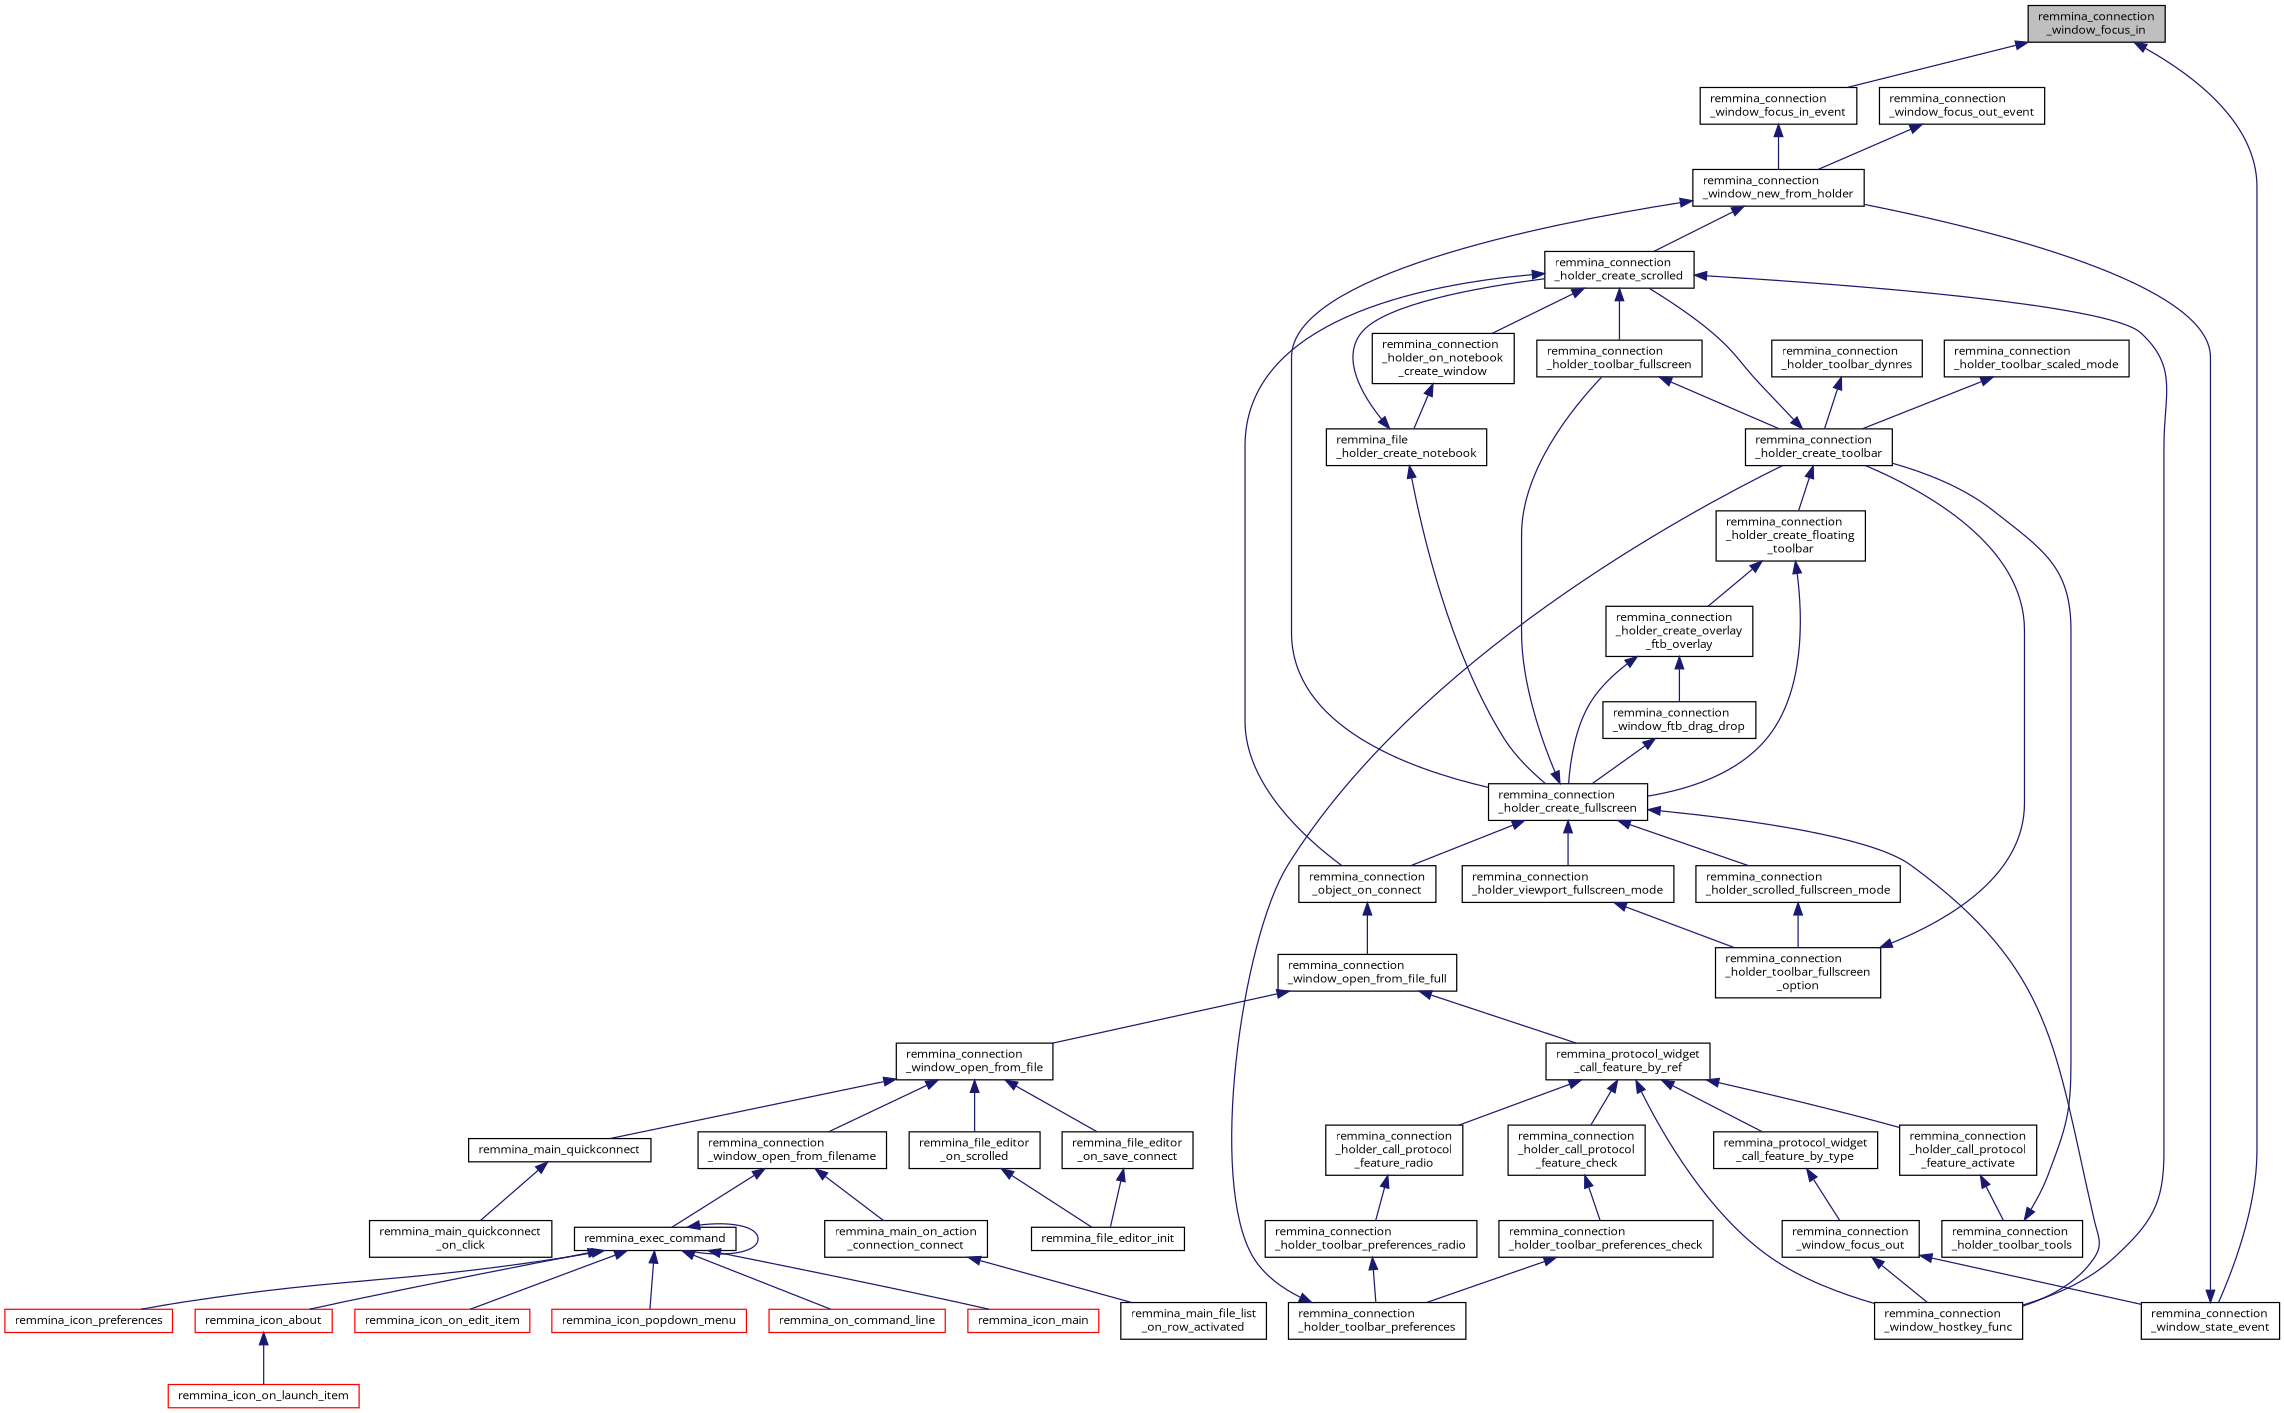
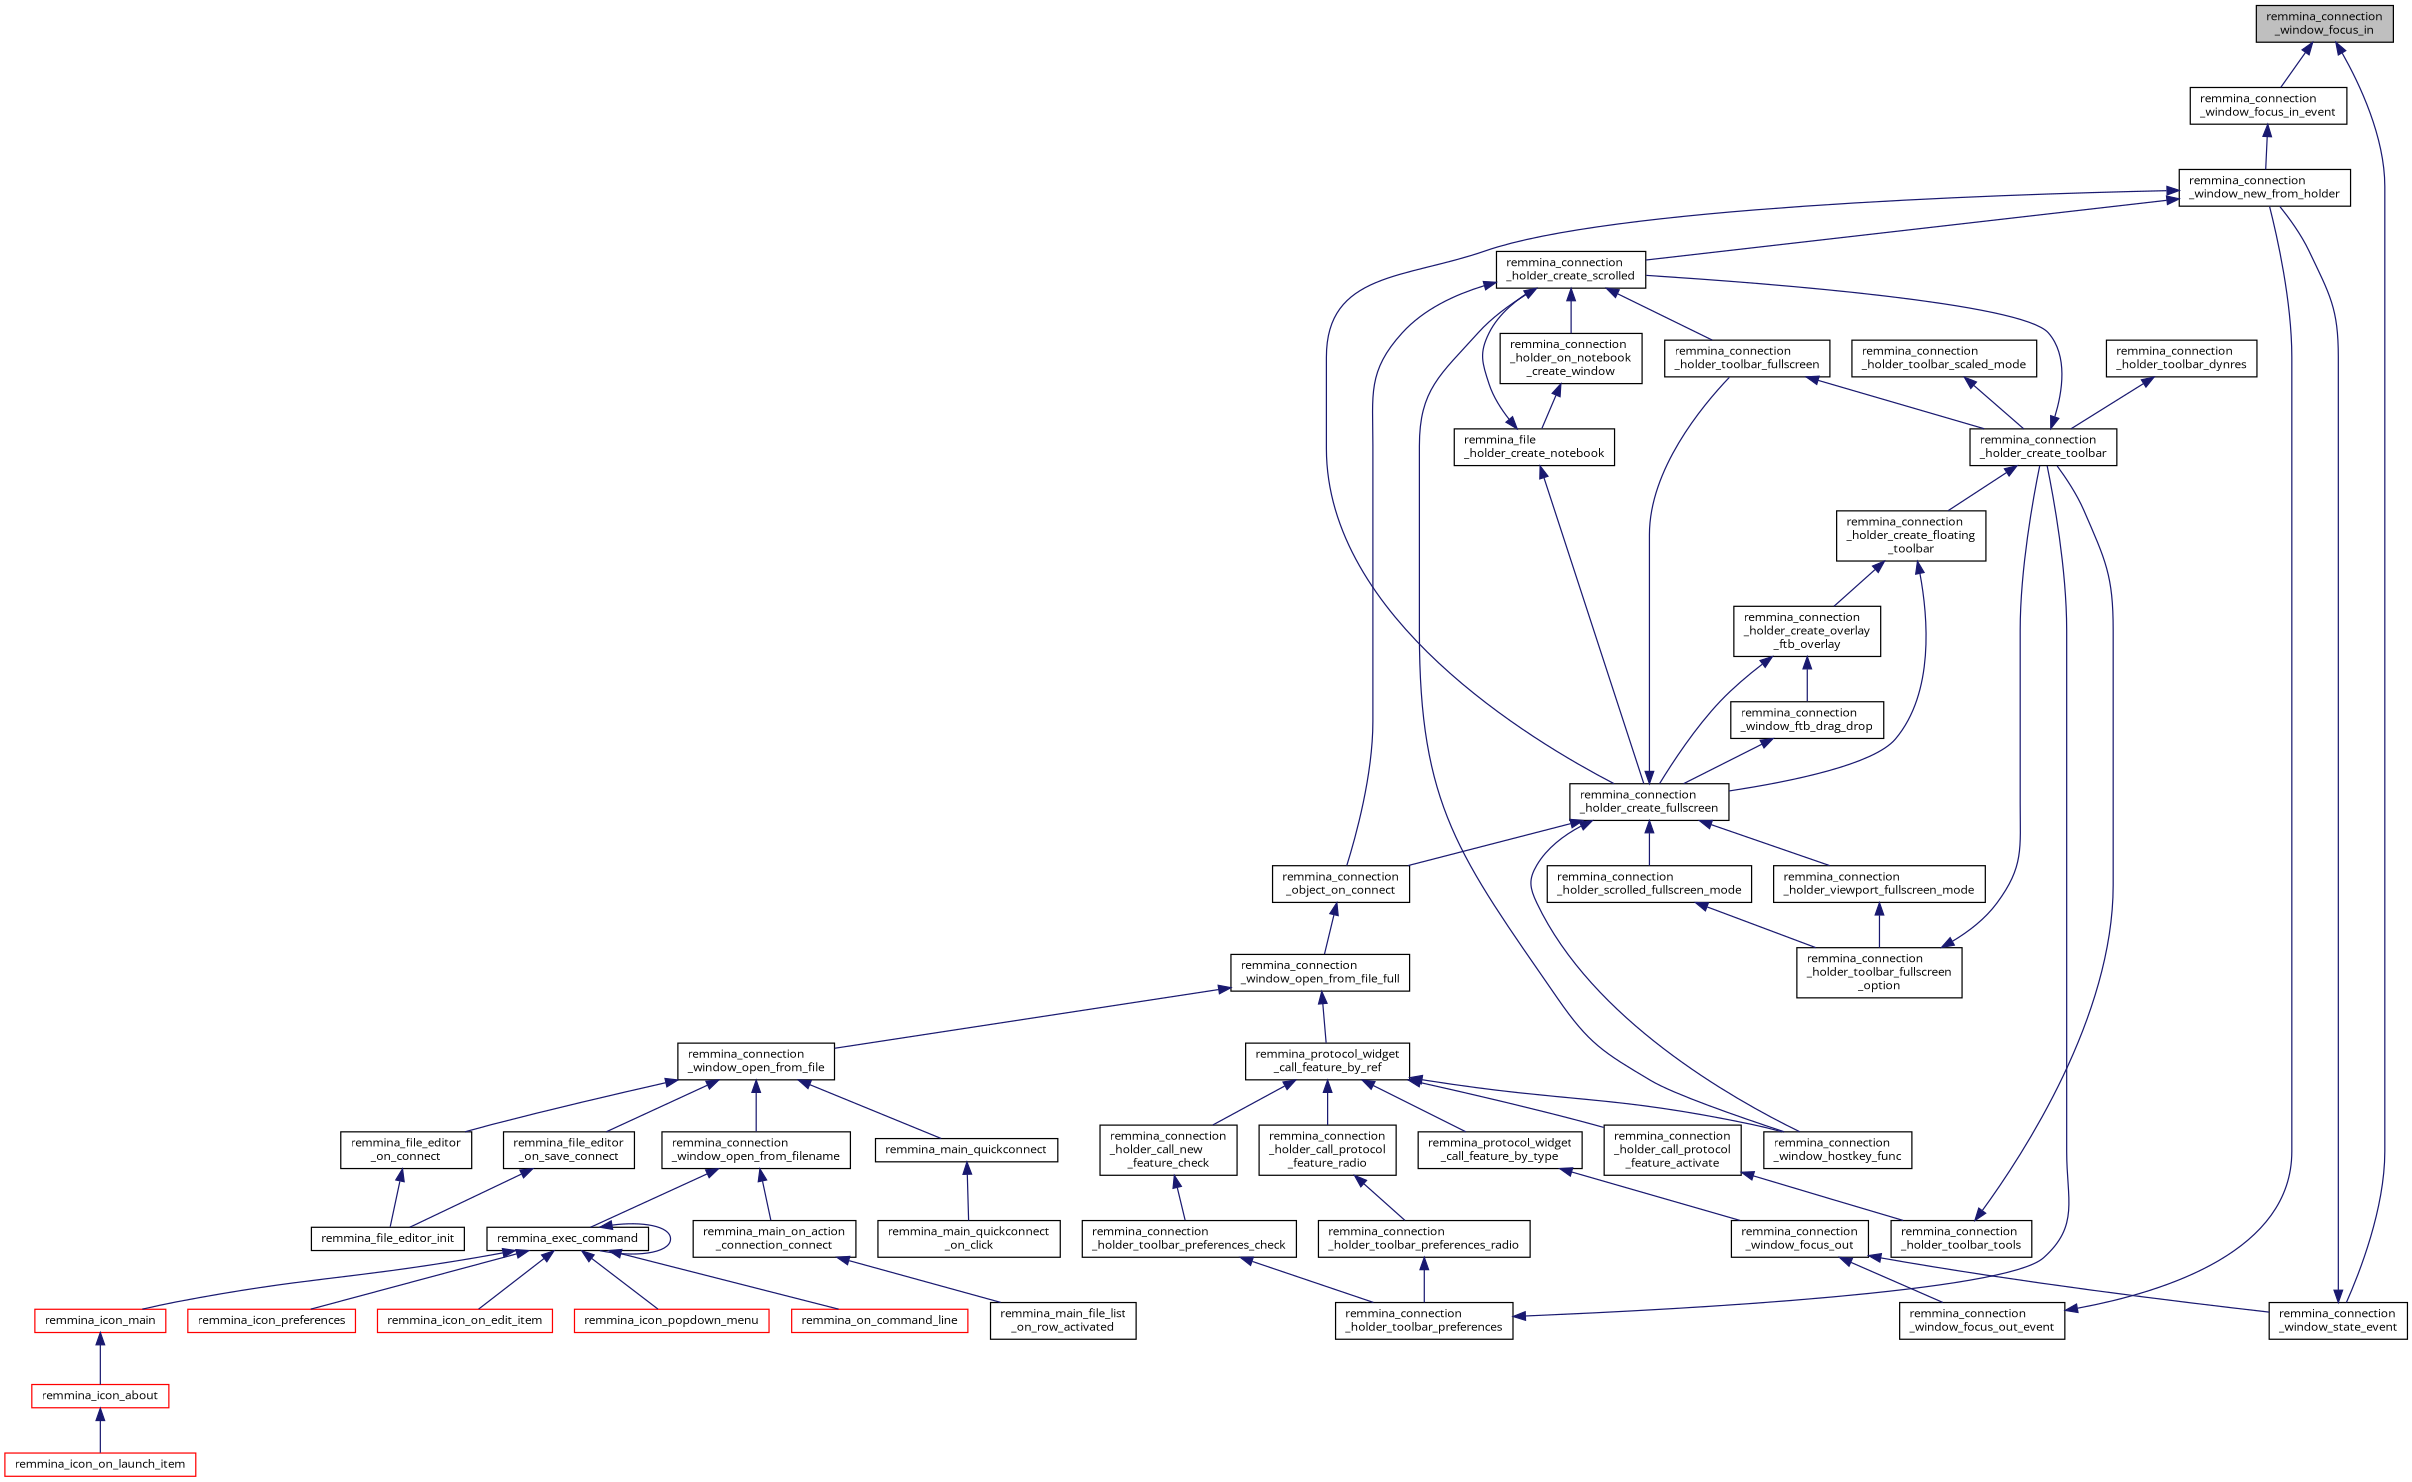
node "remmina_file_editor _on_scrolled": label "remmina_file_editor _on_scrolled" -> "remmina_file_editor _on_connect"
node "remmina_connection _holder_call_protocol _feature_check": label "remmina_connection _holder_call_protocol _feature_check" -> "remmina_connection _holder_call_new _feature_check"
edge "remmina_icon_about" -> "remmina_exec_command": now "remmina_icon_about" -> "remmina_icon_main"
edge "remmina_connection _window_hostkey_func" -> "remmina_connection _window_focus_out": now "remmina_connection _window_focus_out_event" -> "remmina_connection _window_focus_out"
